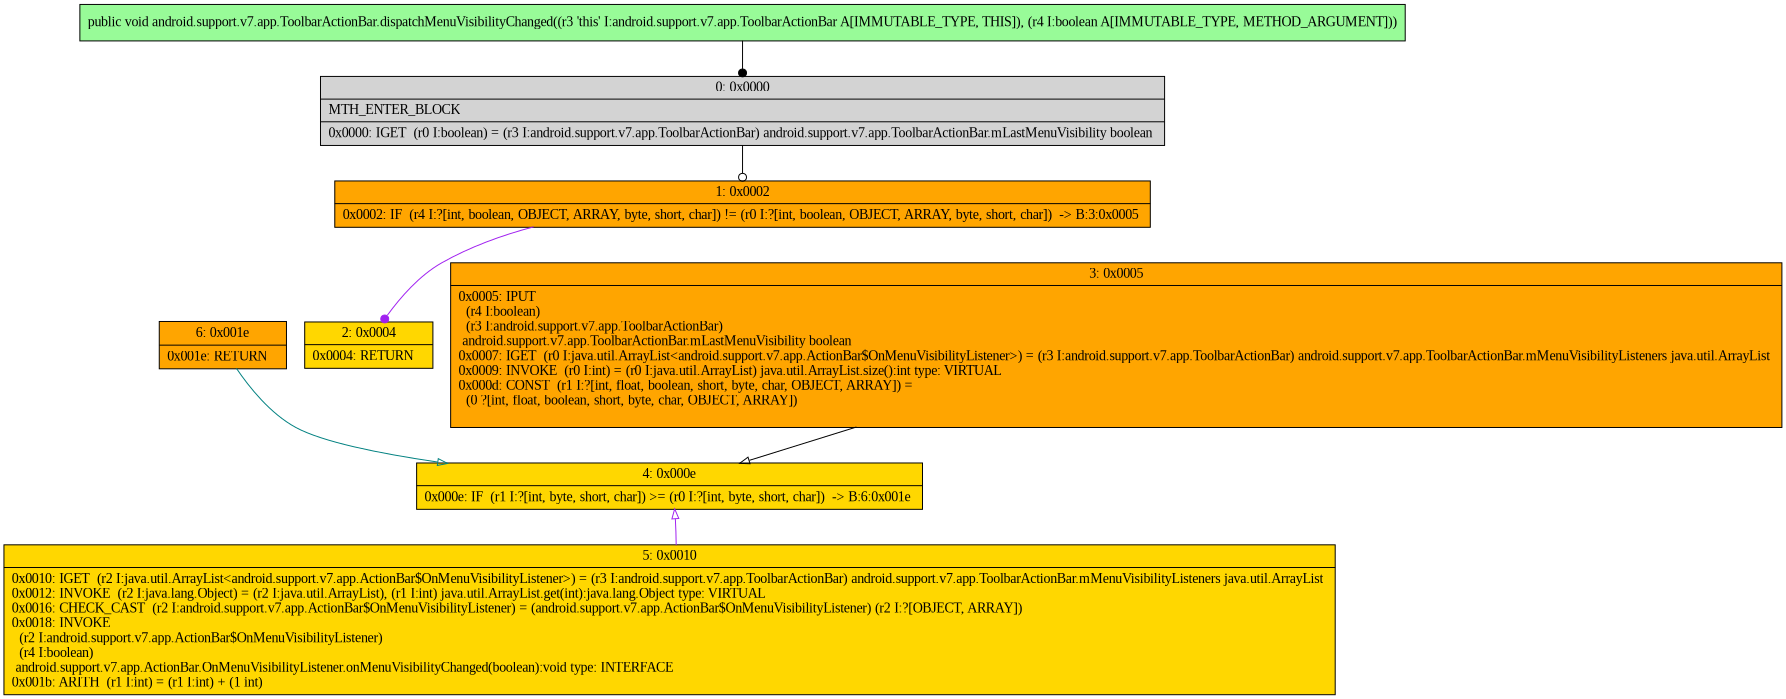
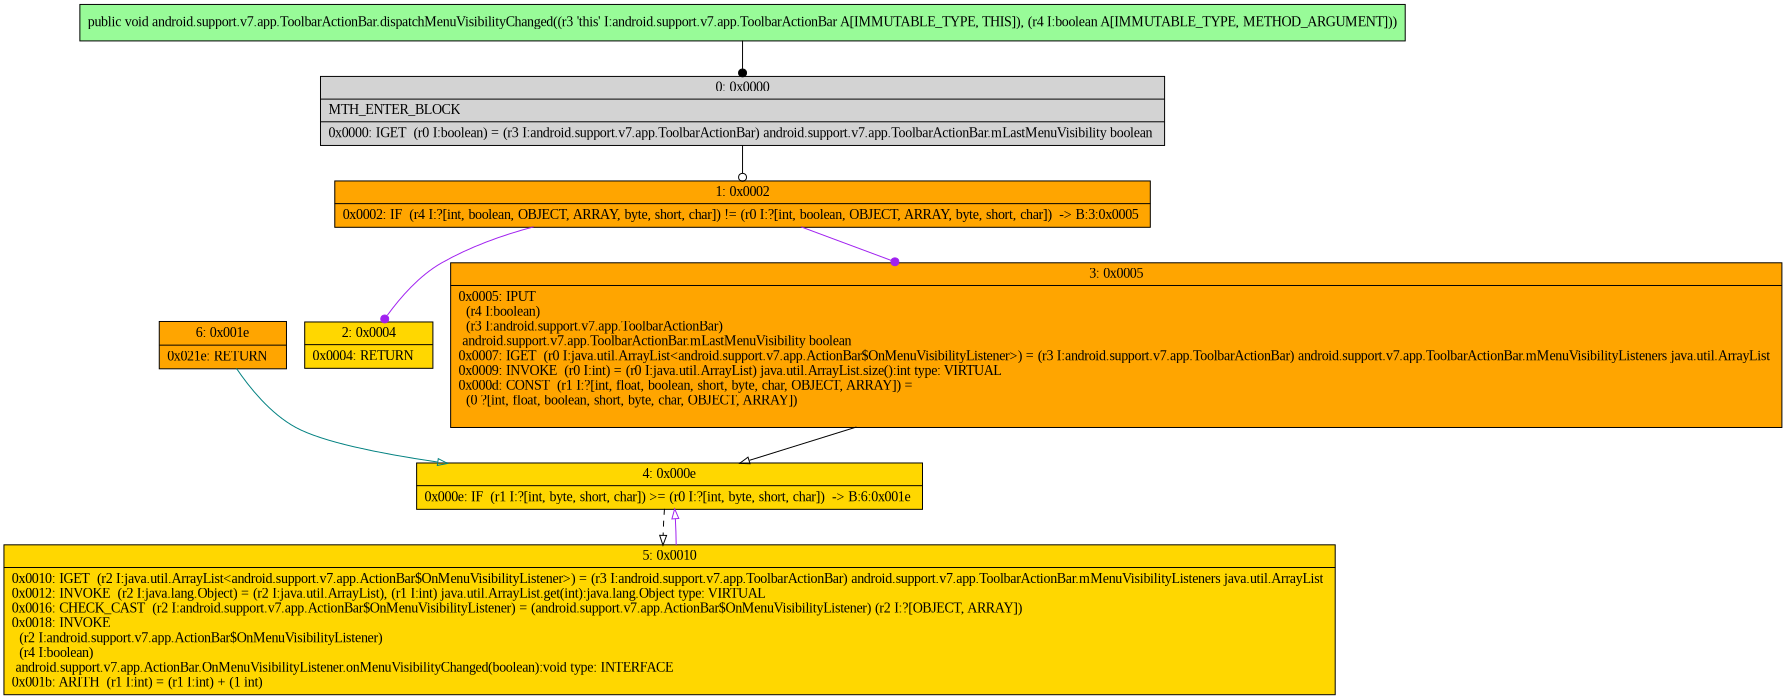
edge "1: 0x0002" -> "3: 0x0005": added
node "6: 0x001e": text "0x001e: RETURN" -> "0x021e: RETURN"
edge "4: 0x000e" -> "5: 0x0010": added
